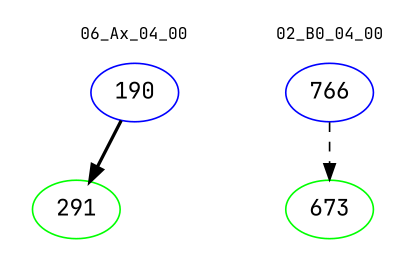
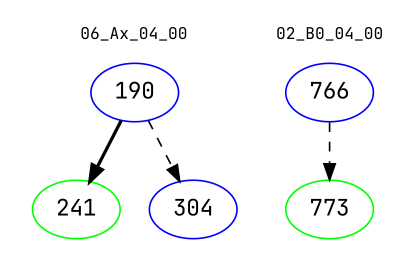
node "291": label "291" -> "241"
node "304": added
node "673": label "673" -> "773"
